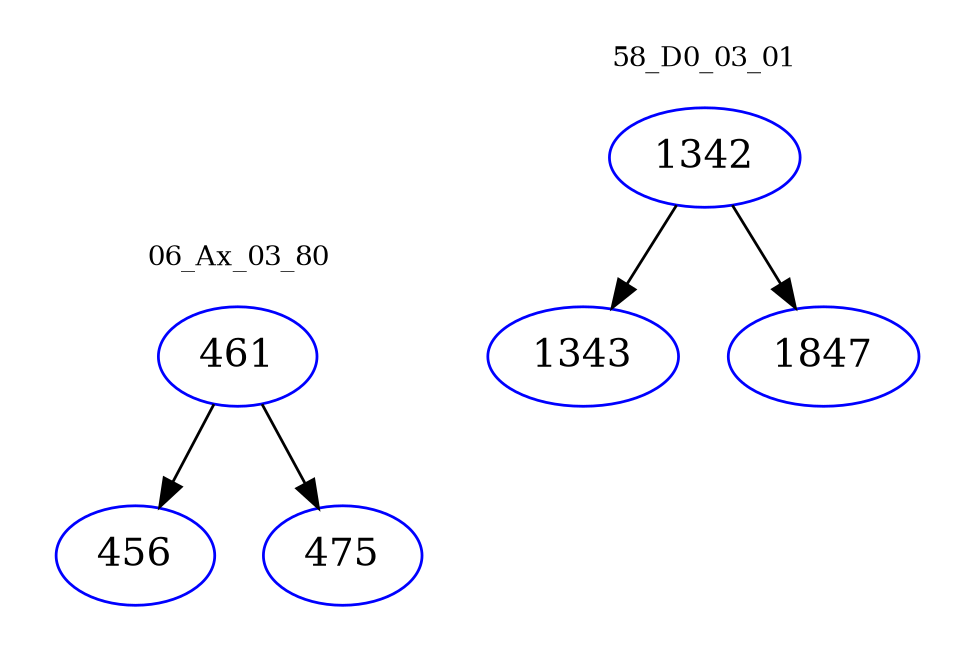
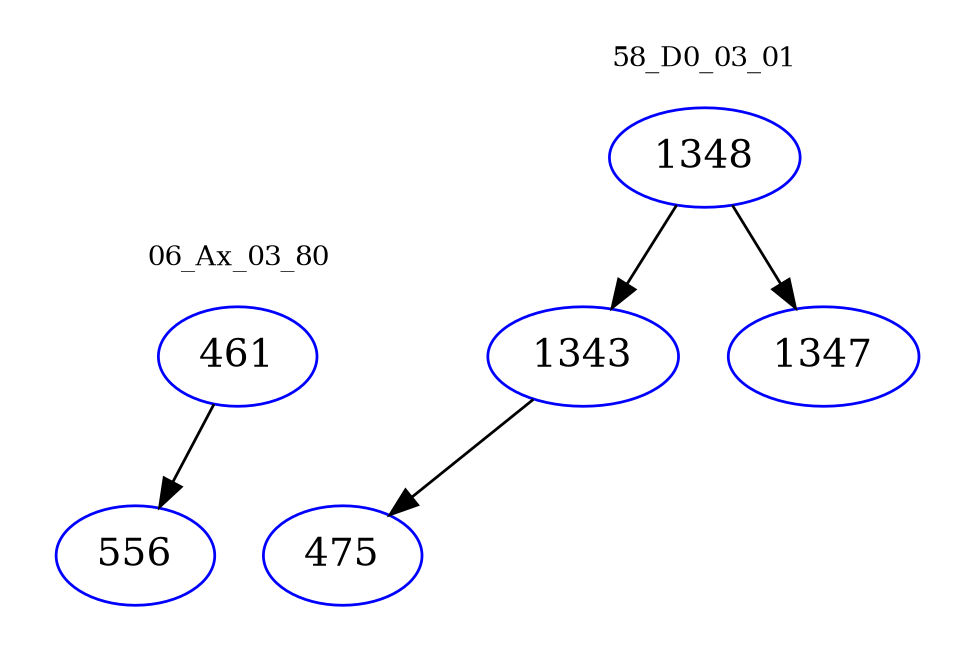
node "1342": label "1342" -> "1348"
node "1847": label "1847" -> "1347"
edge "461" -> "475": now "1343" -> "475"
node "456": label "456" -> "556"
